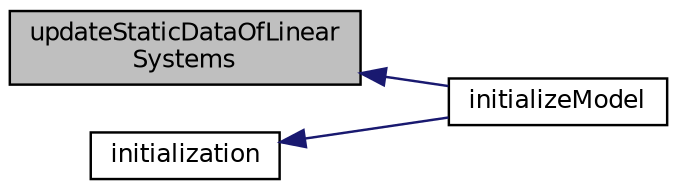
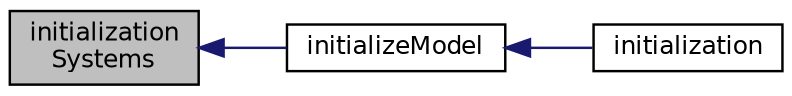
node "updateStaticDataOfLinear Systems": label "updateStaticDataOfLinear Systems" -> "initialization Systems"
edge "initializeModel" -> "initialization": reversed
